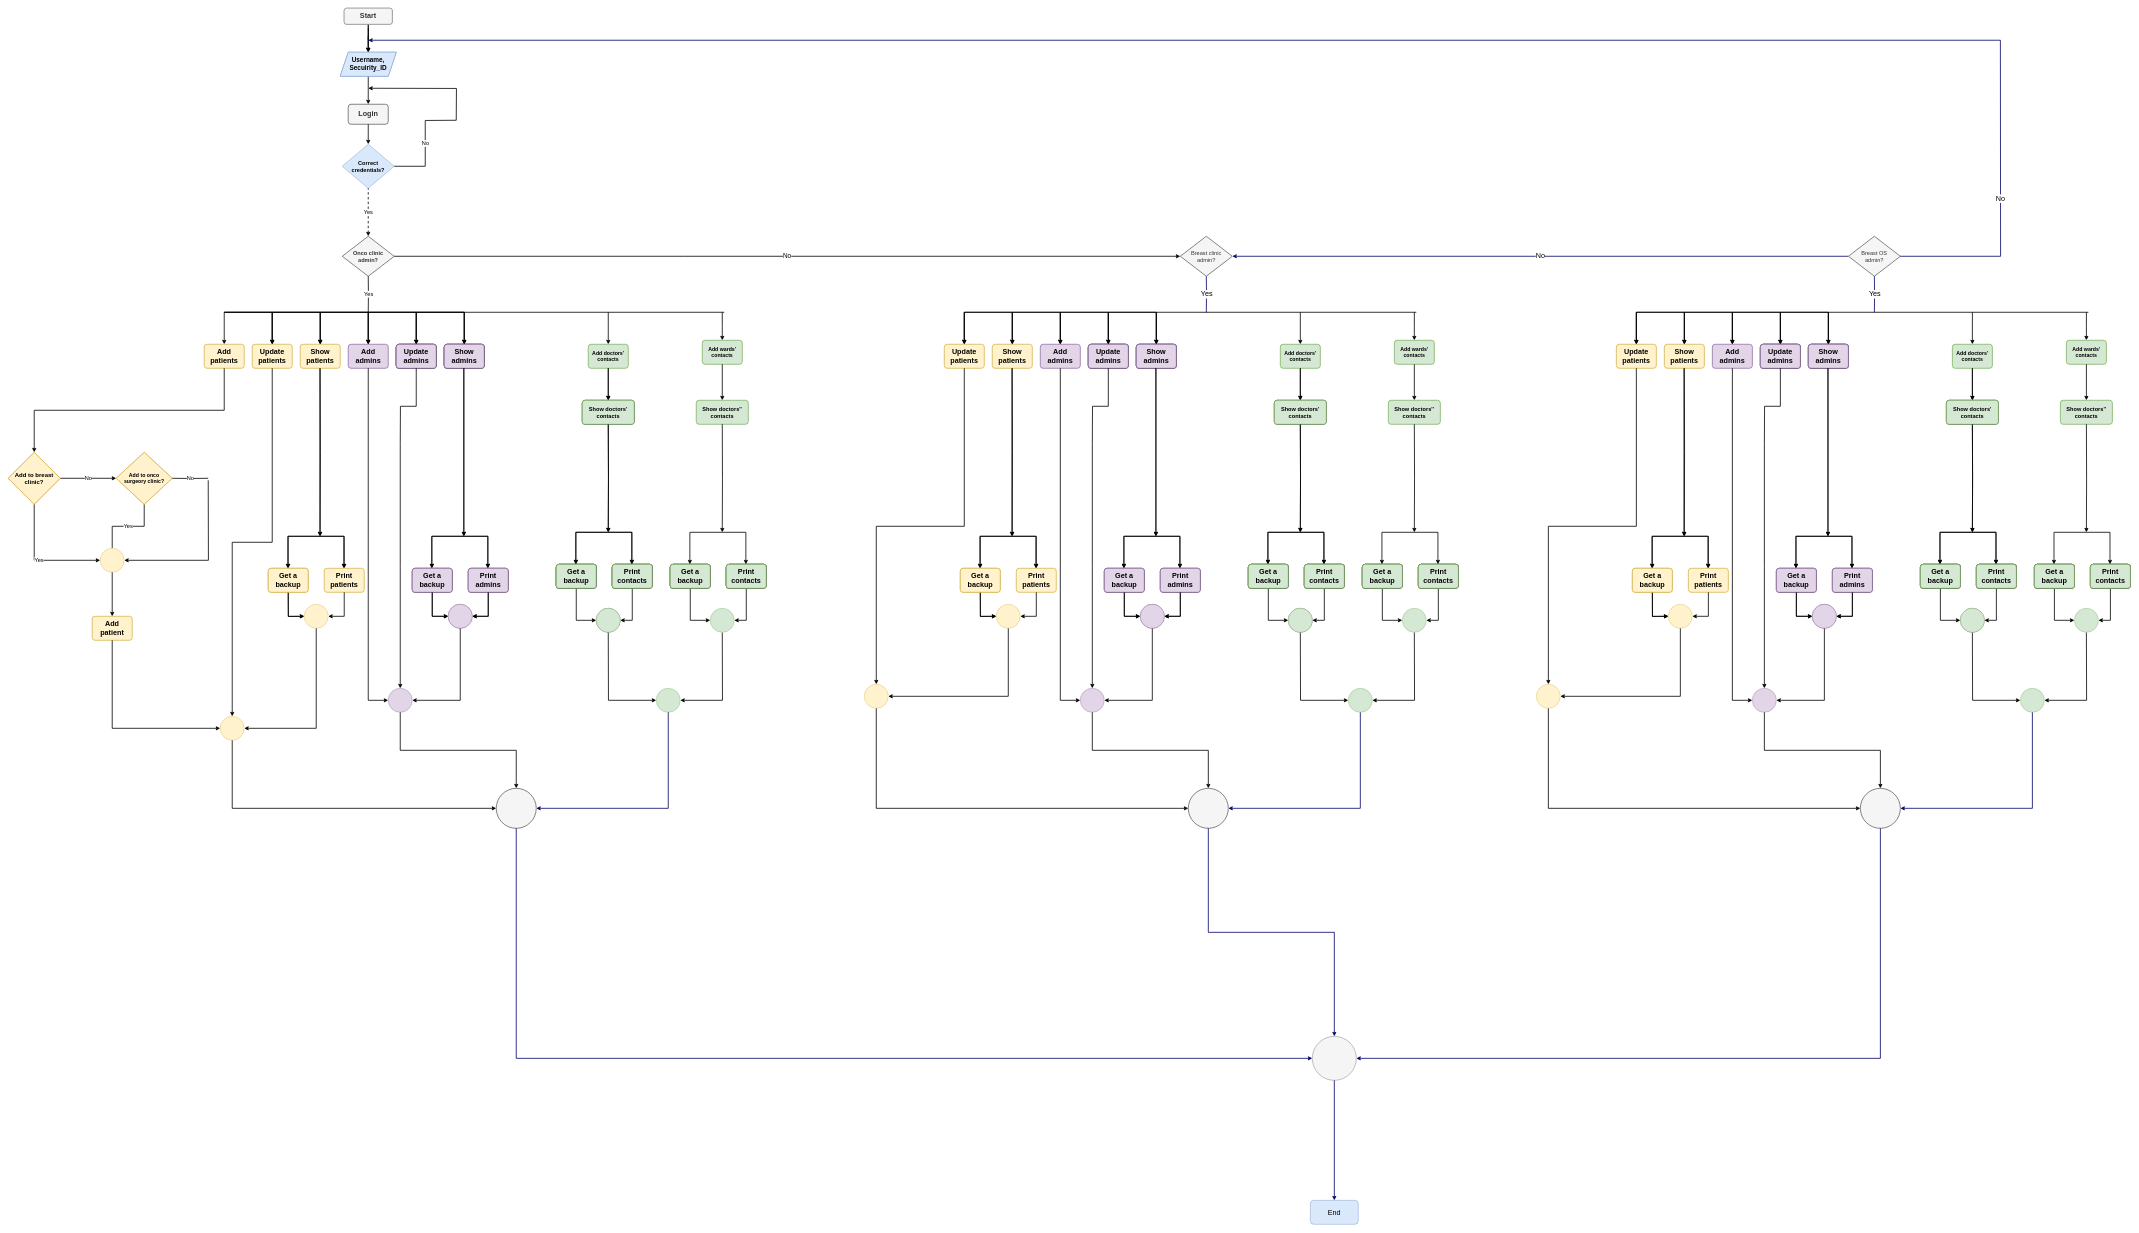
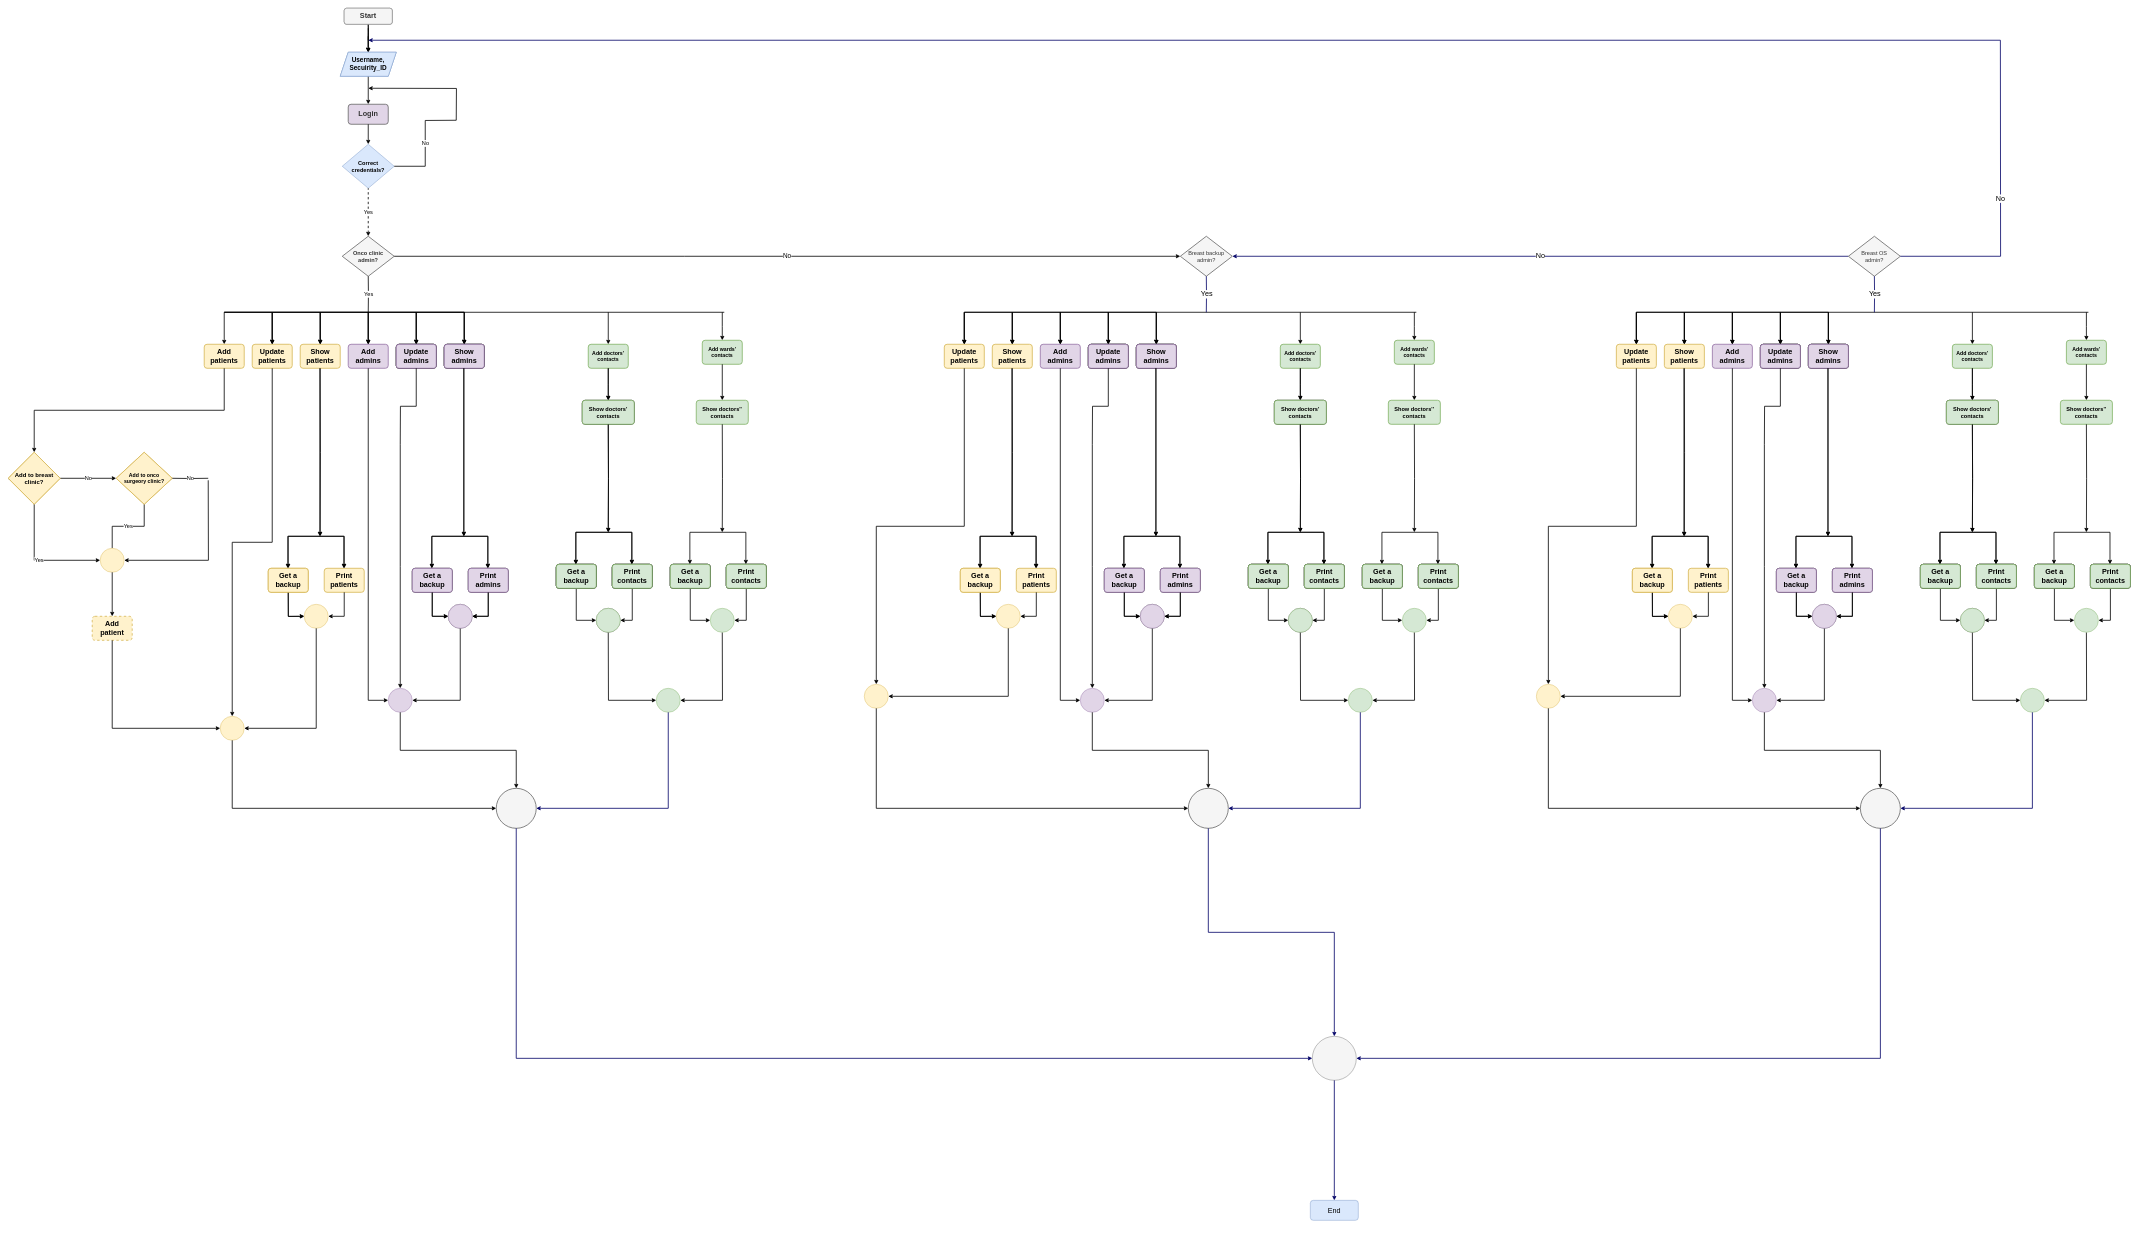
node "Login": fillcolor #f5f5f5 -> #e1d5e7
node "Breast clinic admin?": label "Breast clinic admin?" -> "Breast backup admin?"
node "Add patient": style solid -> dashed
node "End": size 48x24 -> 48x20
